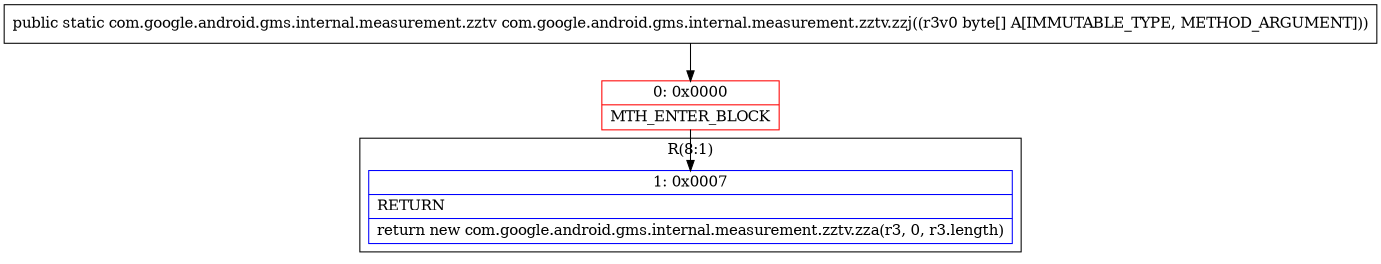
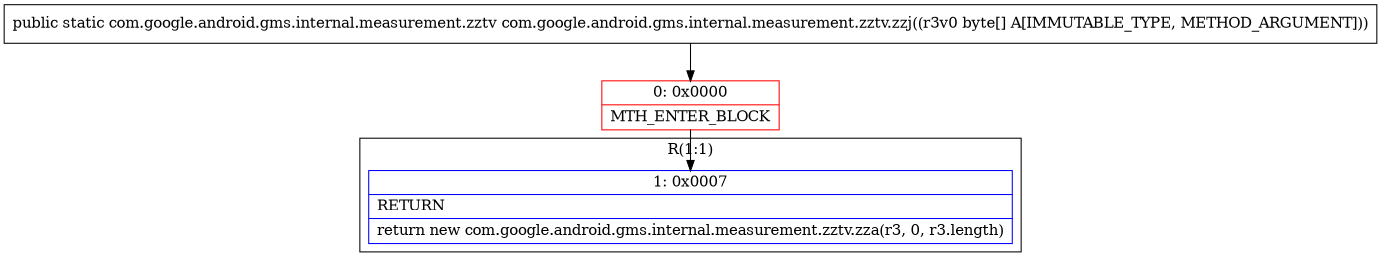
cluster "R(8:1)": label "R(8:1)" -> "R(1:1)"
